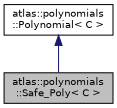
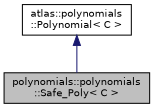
node "atlas::polynomials ::Safe_Poly< C >": label "atlas::polynomials ::Safe_Poly< C >" -> "polynomials::polynomials ::Safe_Poly< C >"
